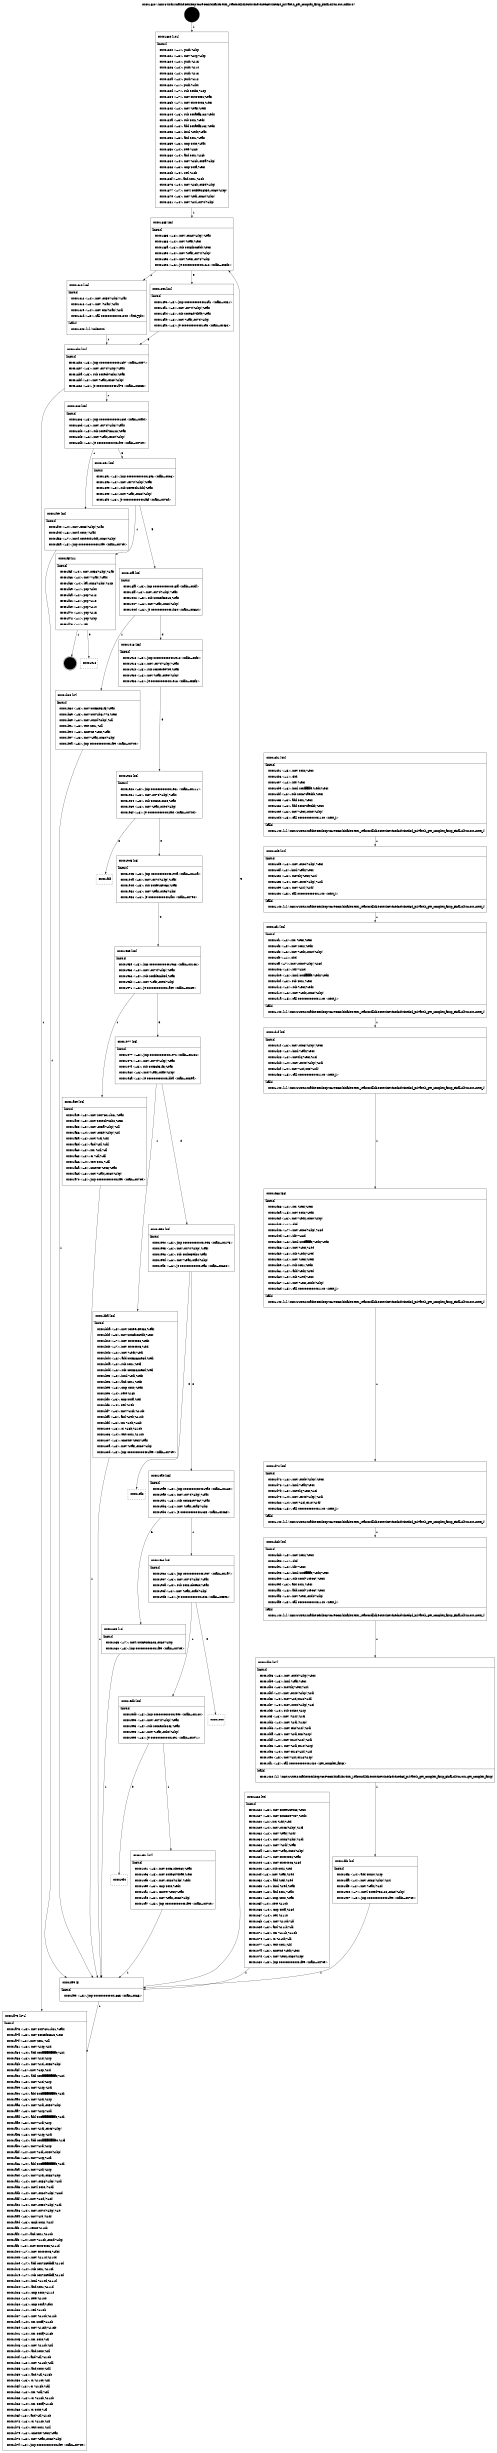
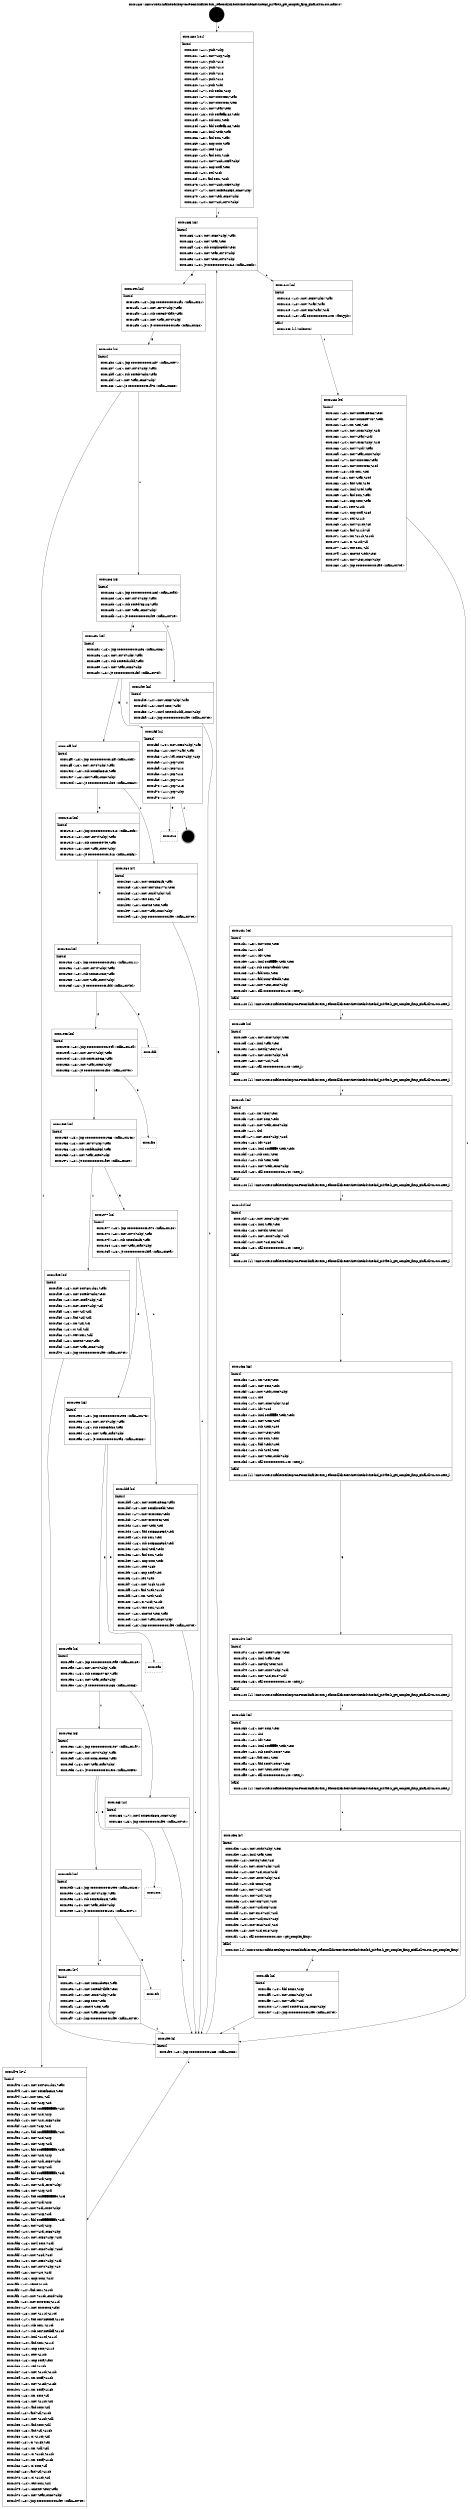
edge "0x401c12 [16]" -> "0x4018b2 [22]": now "0x401c12 [16]" -> "0x401c22 [99]"
node "0x401fb0": added
edge "0x401d38 [58]" -> "0x401d72 [25]": label " 1" -> " 5"
edge "0x4019a9 [25]" -> "0x401c85 [12]": label " 6" -> " 1"
